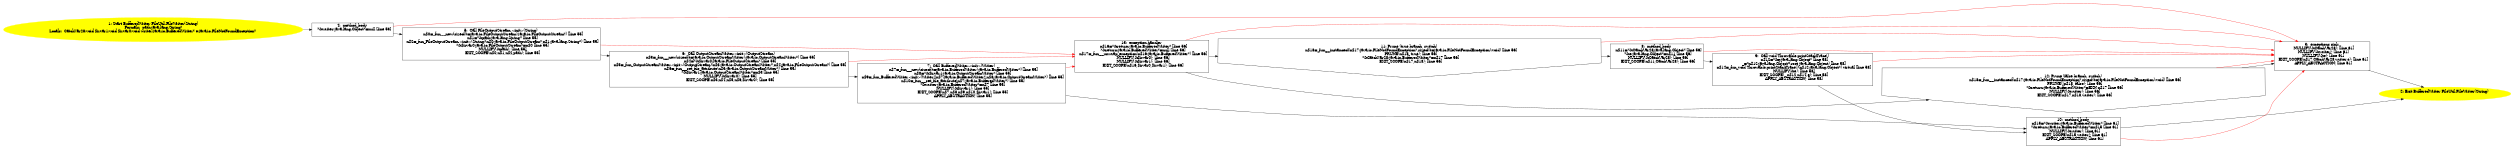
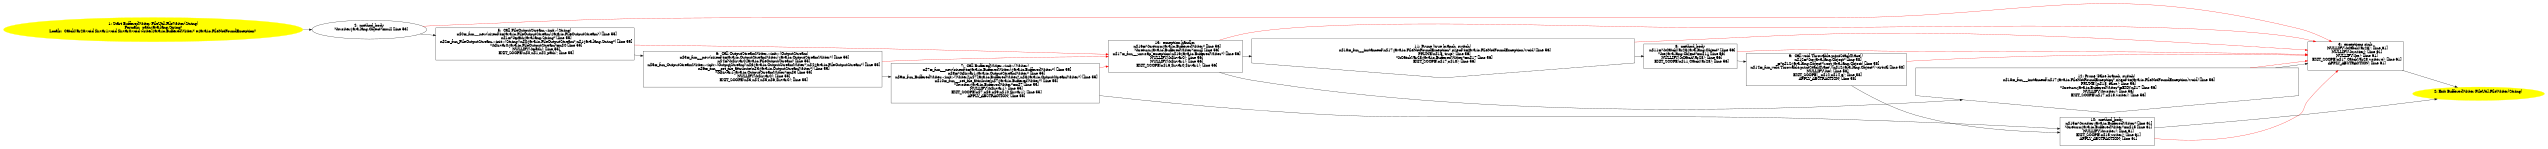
node "4:  method_body *&writer:java.lang.Object*=null [line 53]": shape box -> ellipse
